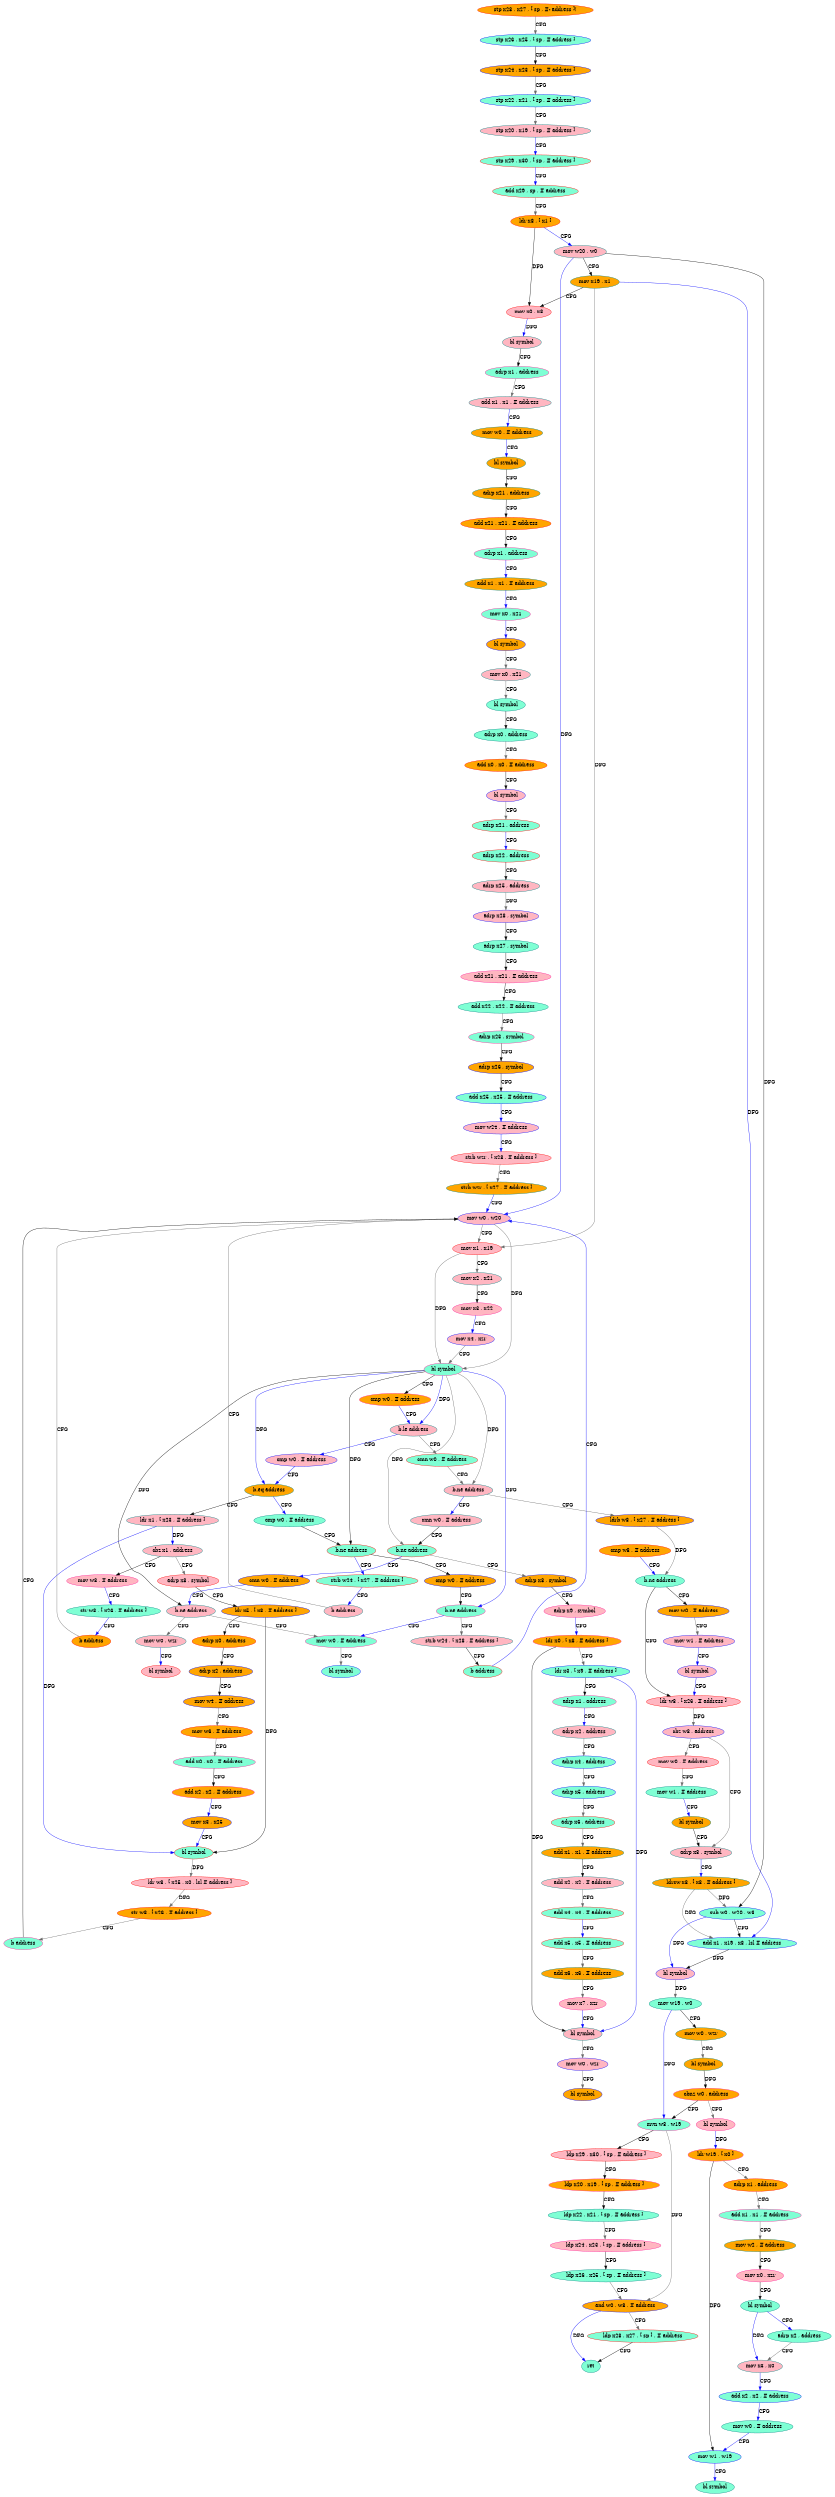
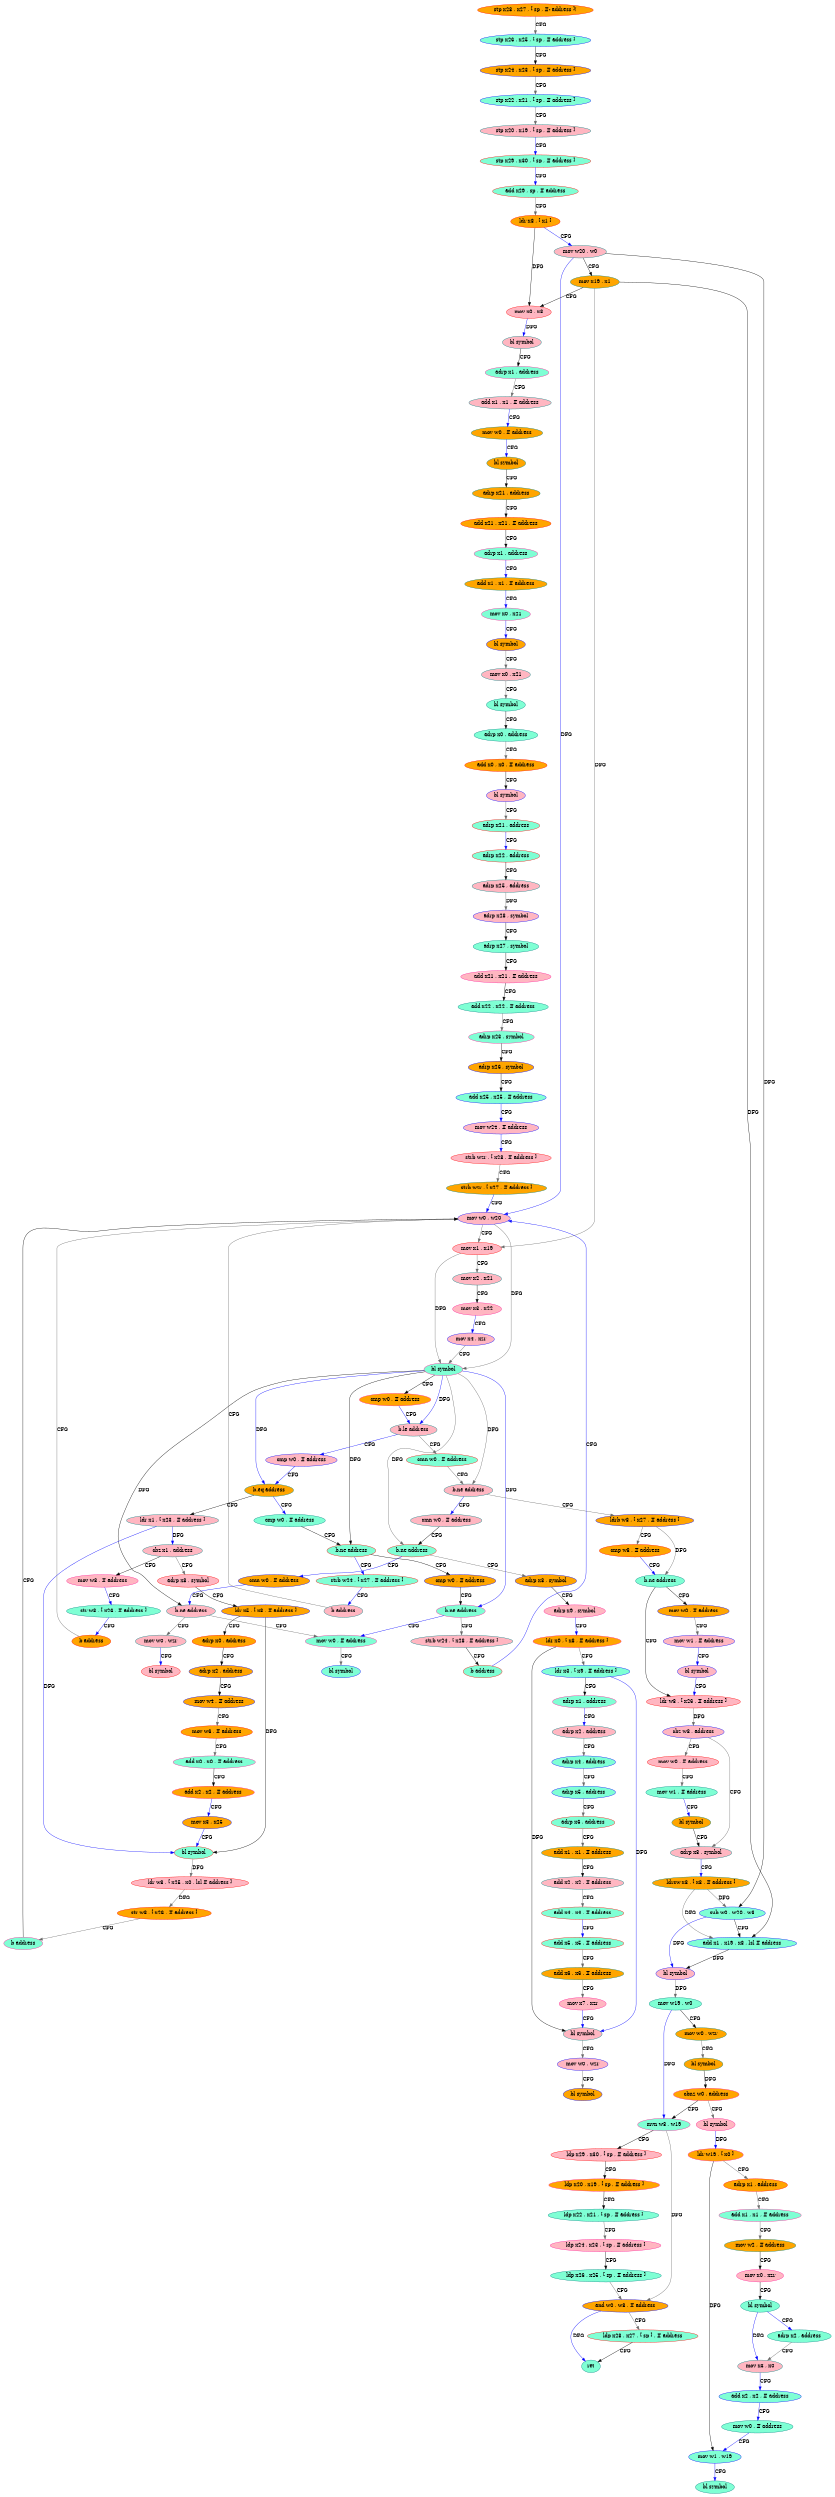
edge "mov x19 , x1" -> "add x1 , x19 , x8 , lsl # address": color blue -> black
edge "ldrb w8 , [ x27 , # address ]" -> "cmp w8 , # address": added, label "CFG"
